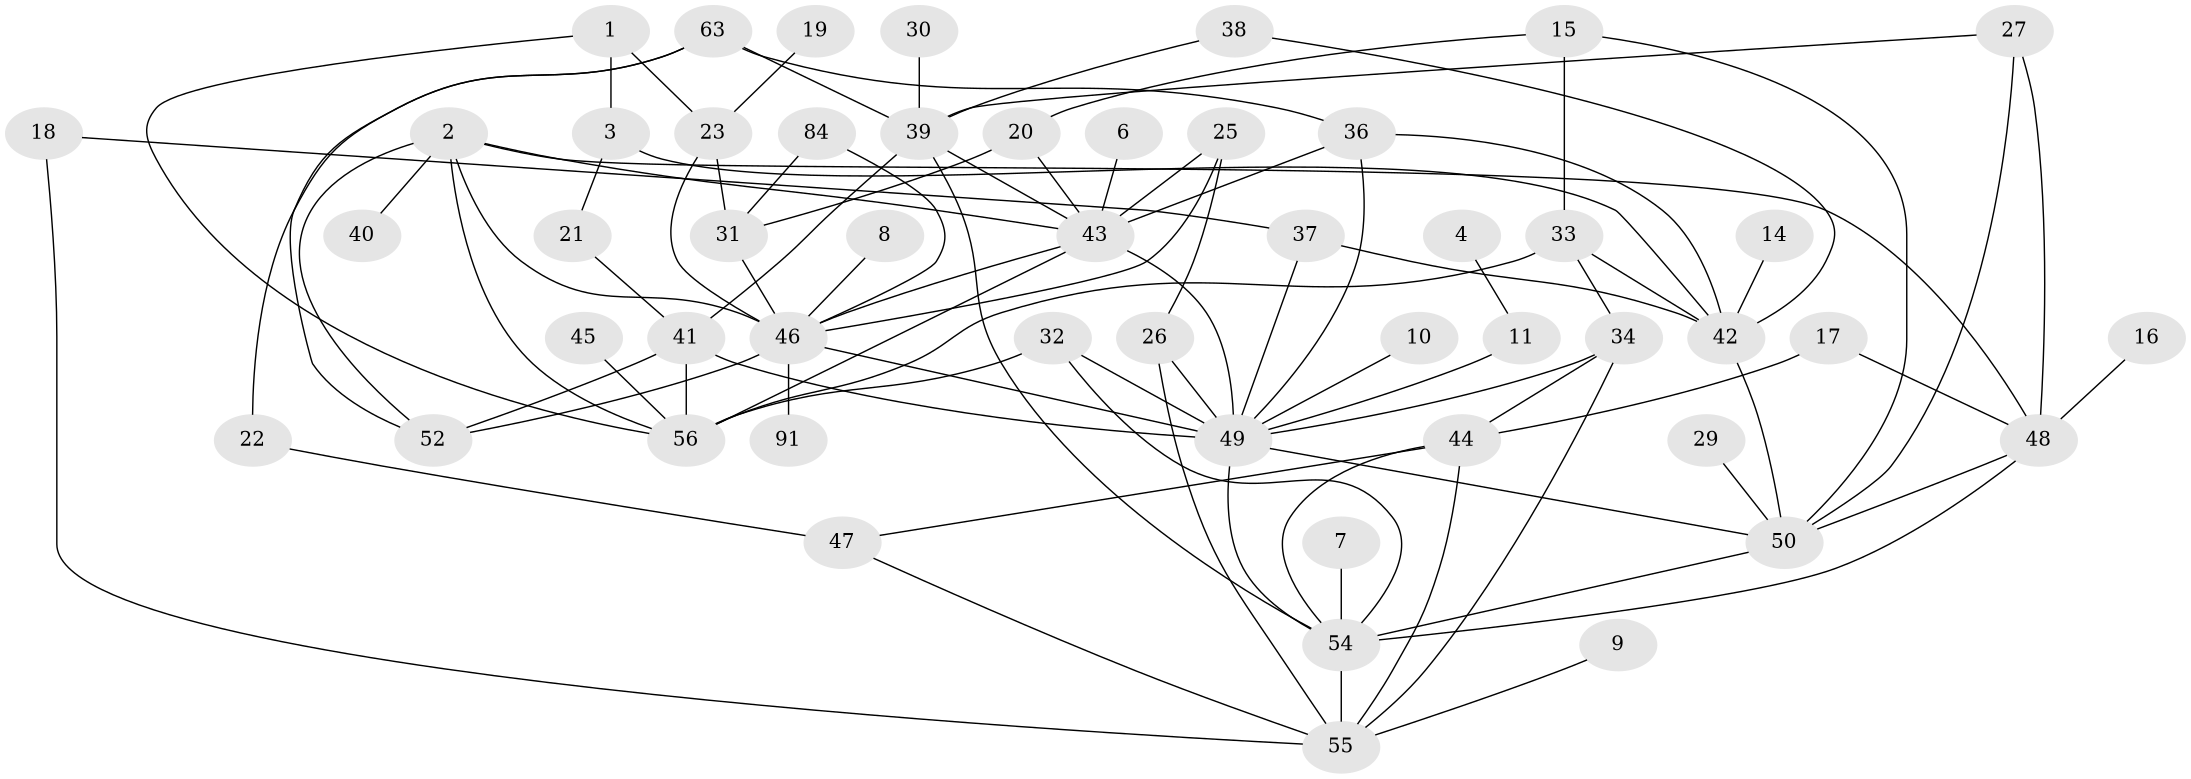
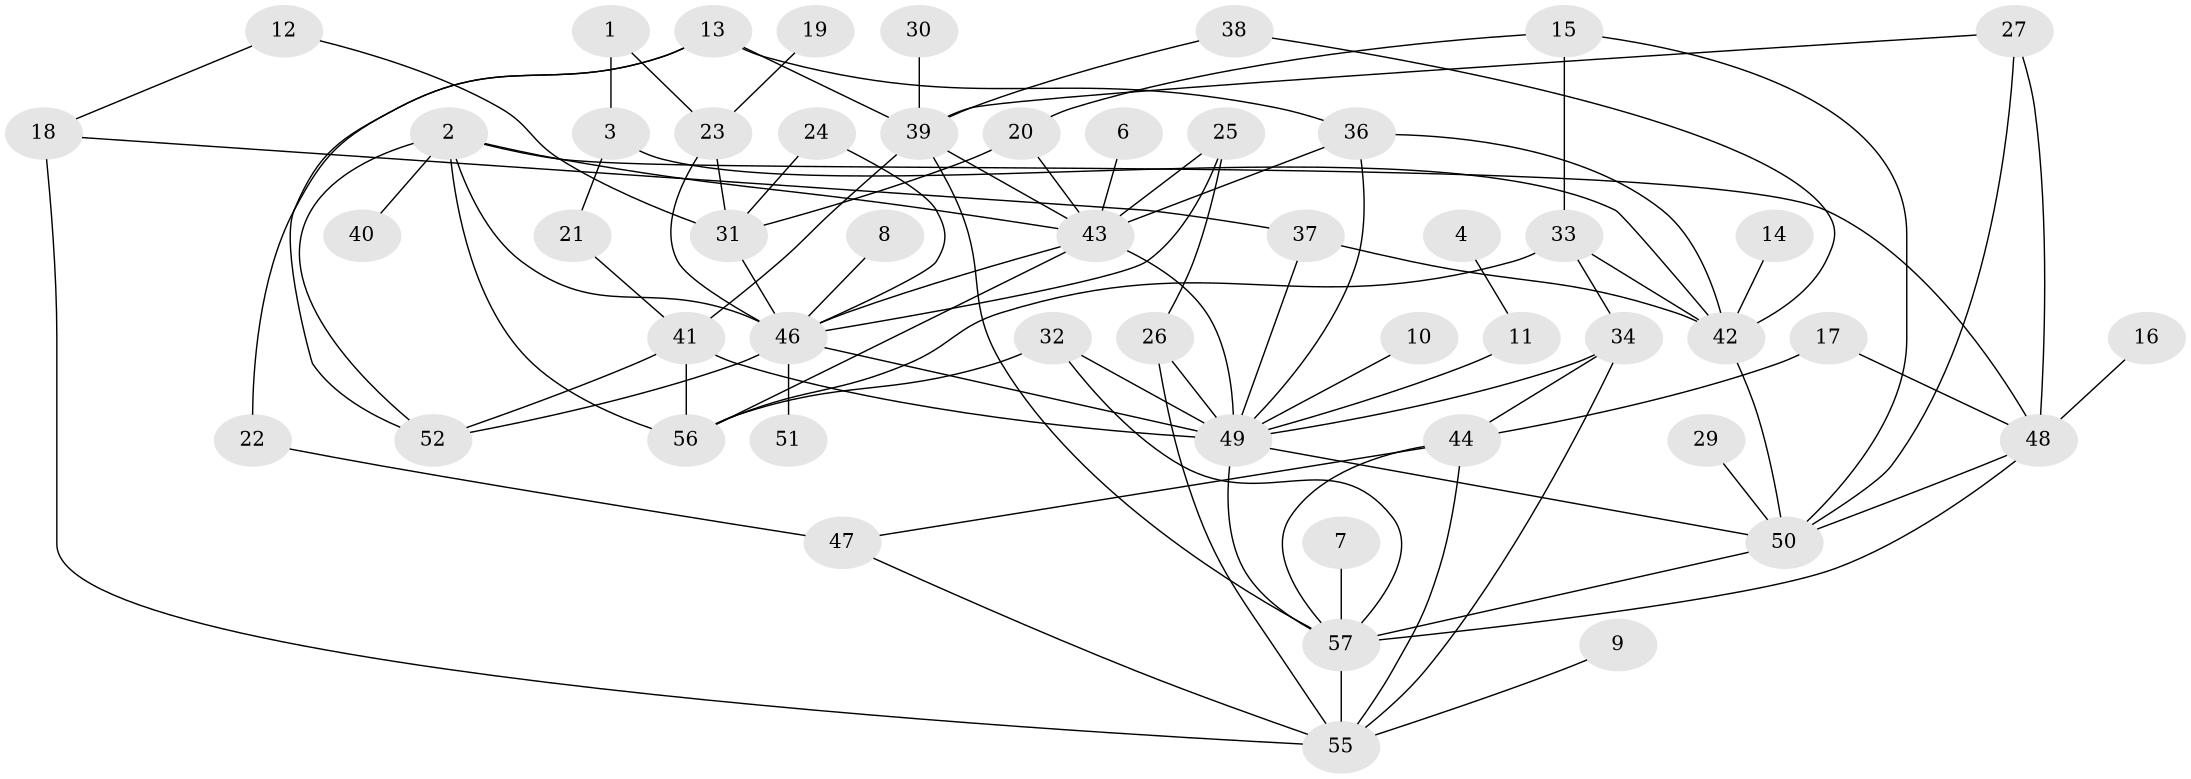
node "12": added
node "63": label "63" -> "13"
node "84": label "84" -> "24"
edge "1" -- "56": removed
node "45": removed
node "91": label "91" -> "51"
node "54": label "54" -> "57"
